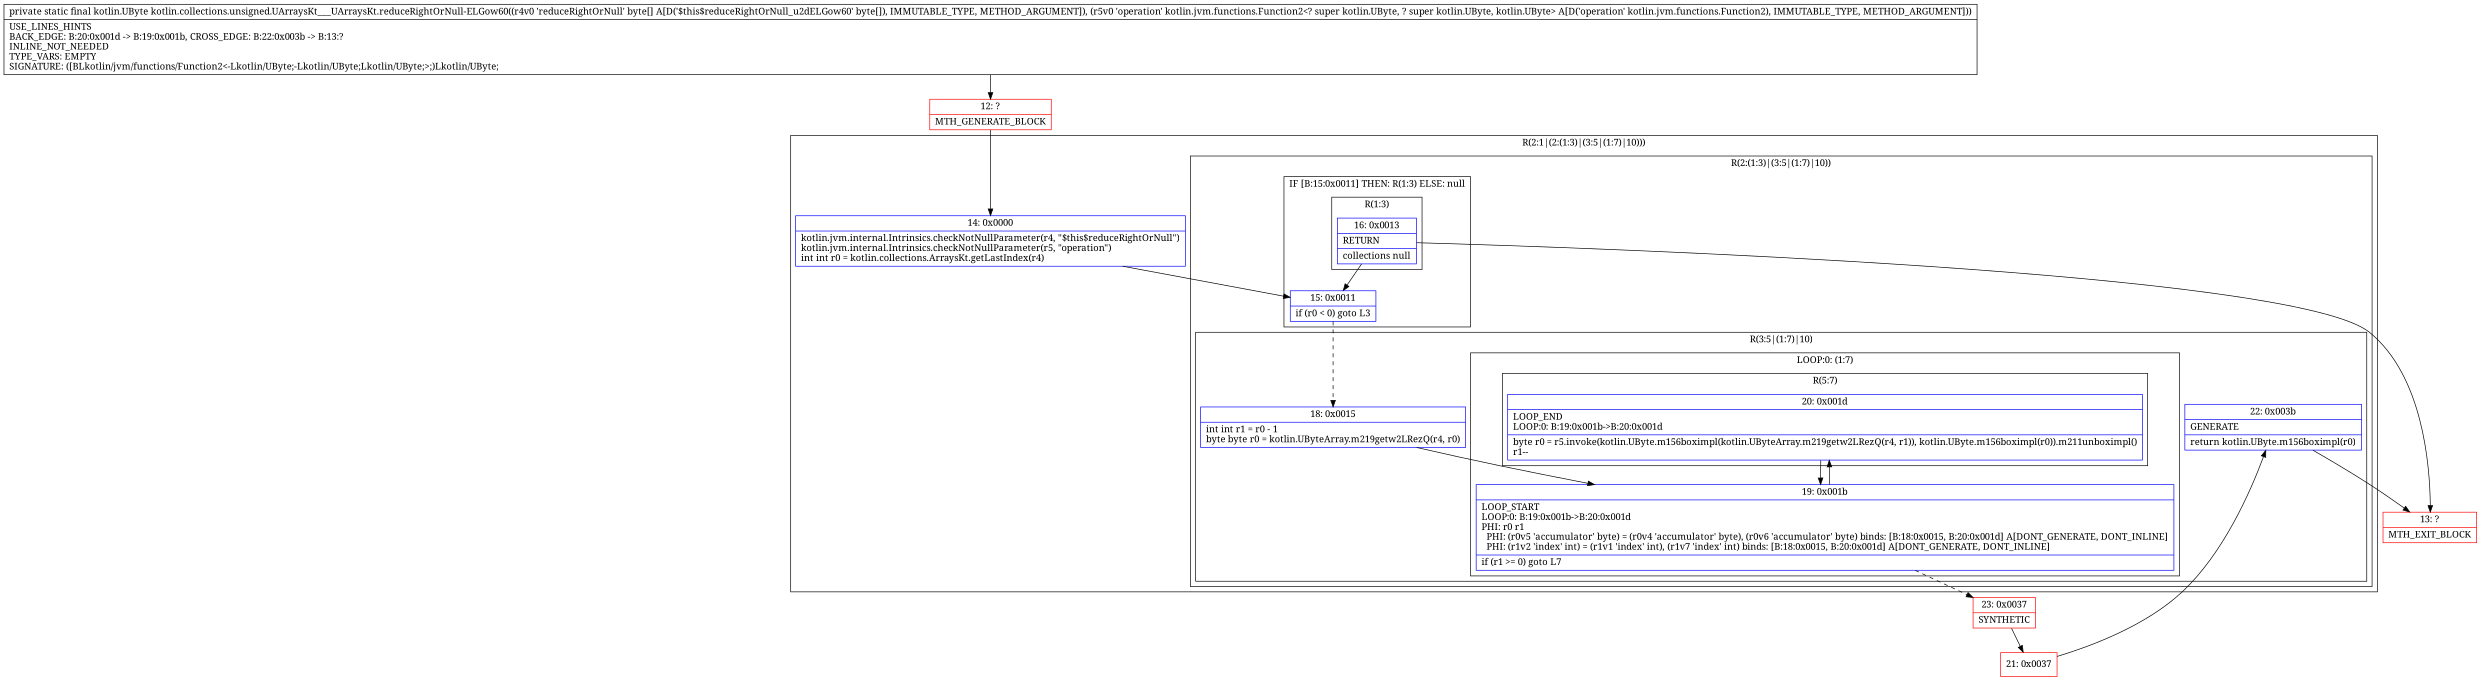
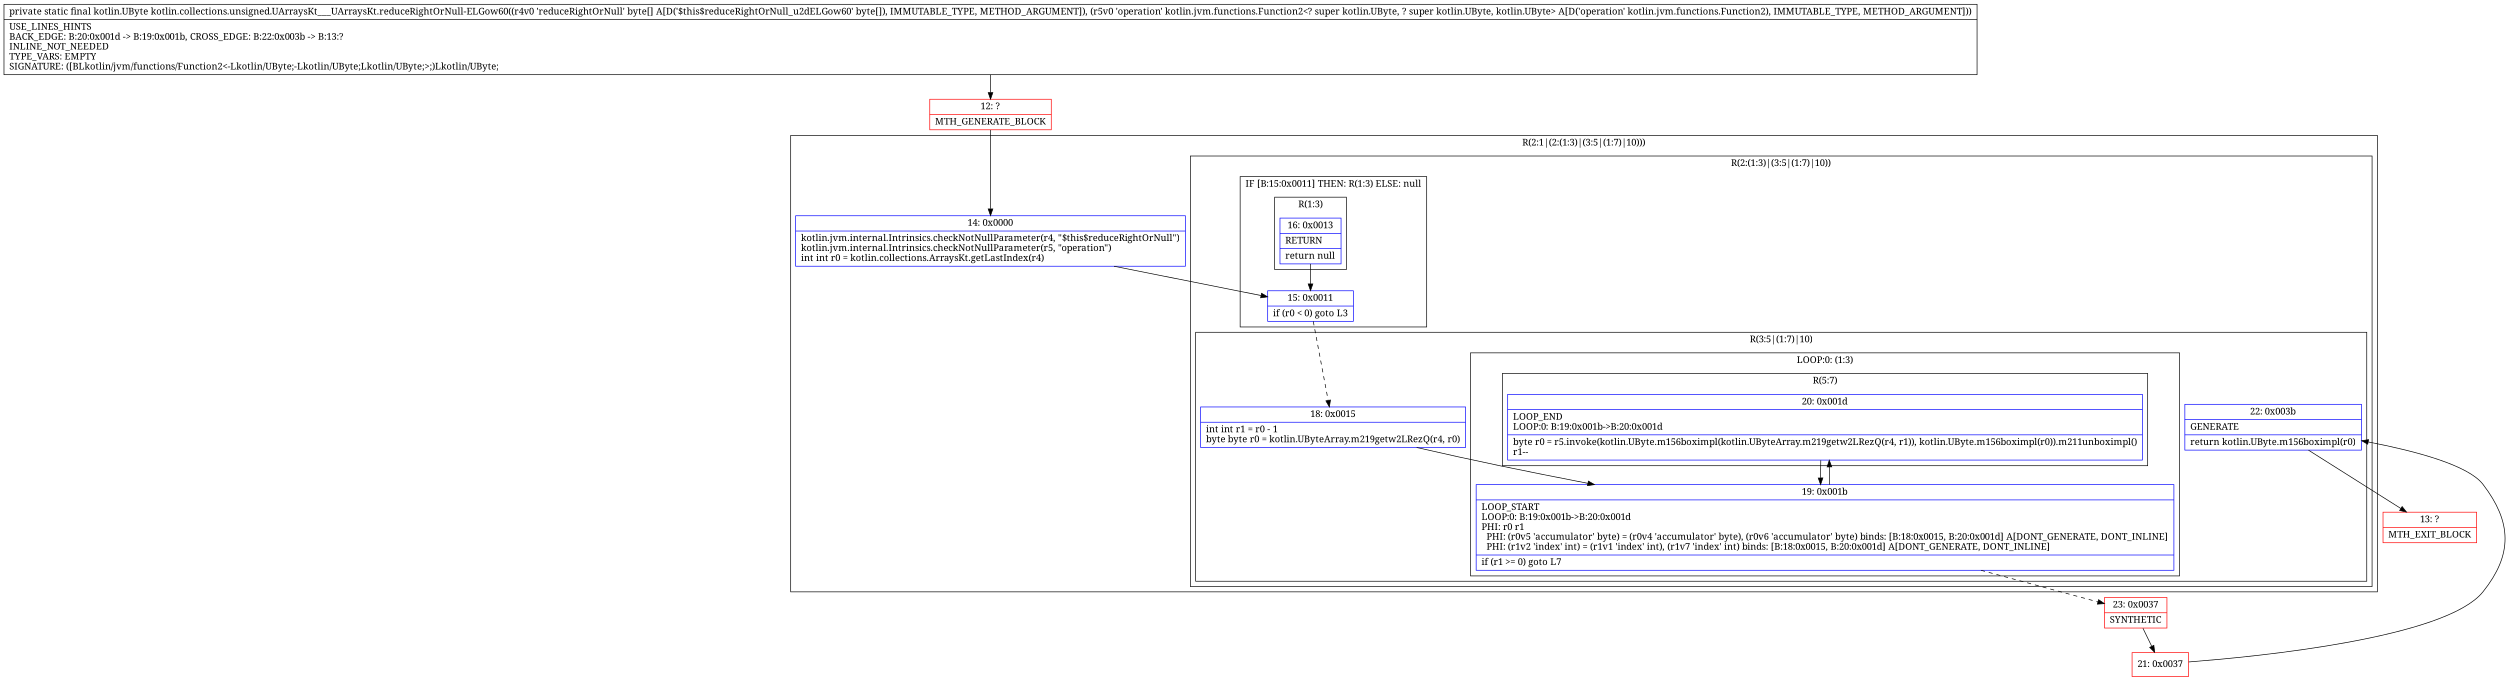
node "16: 0x0013": text "collections null" -> "return null"
edge "16: 0x0013" -> "13: ?": removed
cluster "LOOP:0: (1:7)": label "LOOP:0: (1:7)" -> "LOOP:0: (1:3)"
